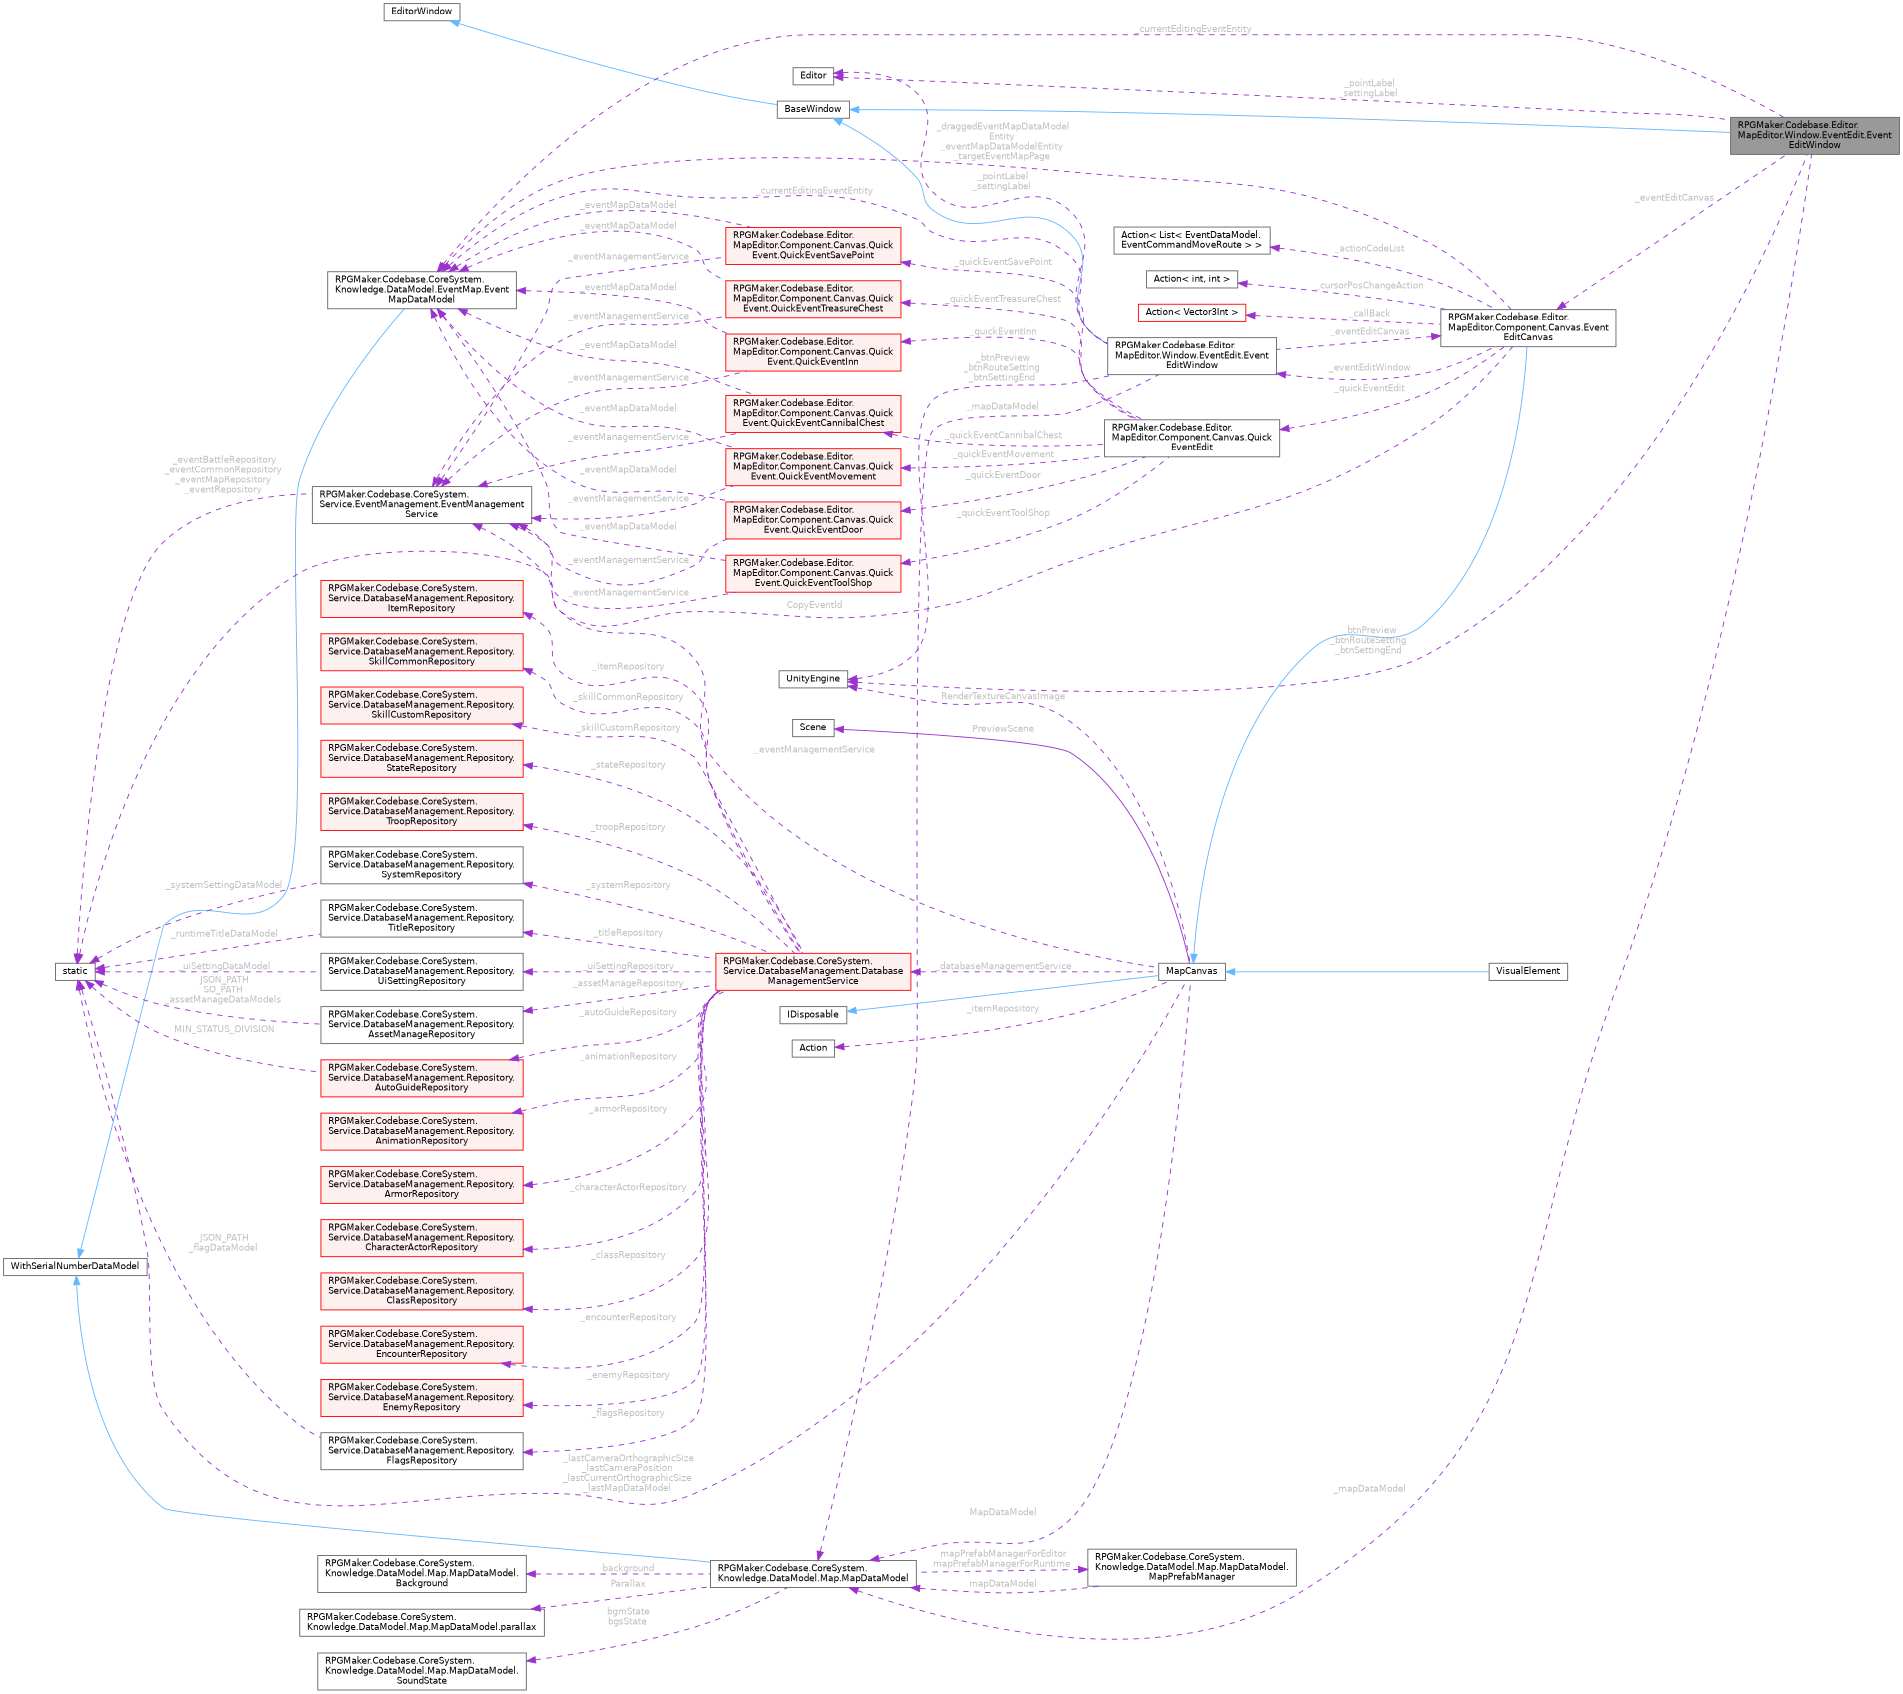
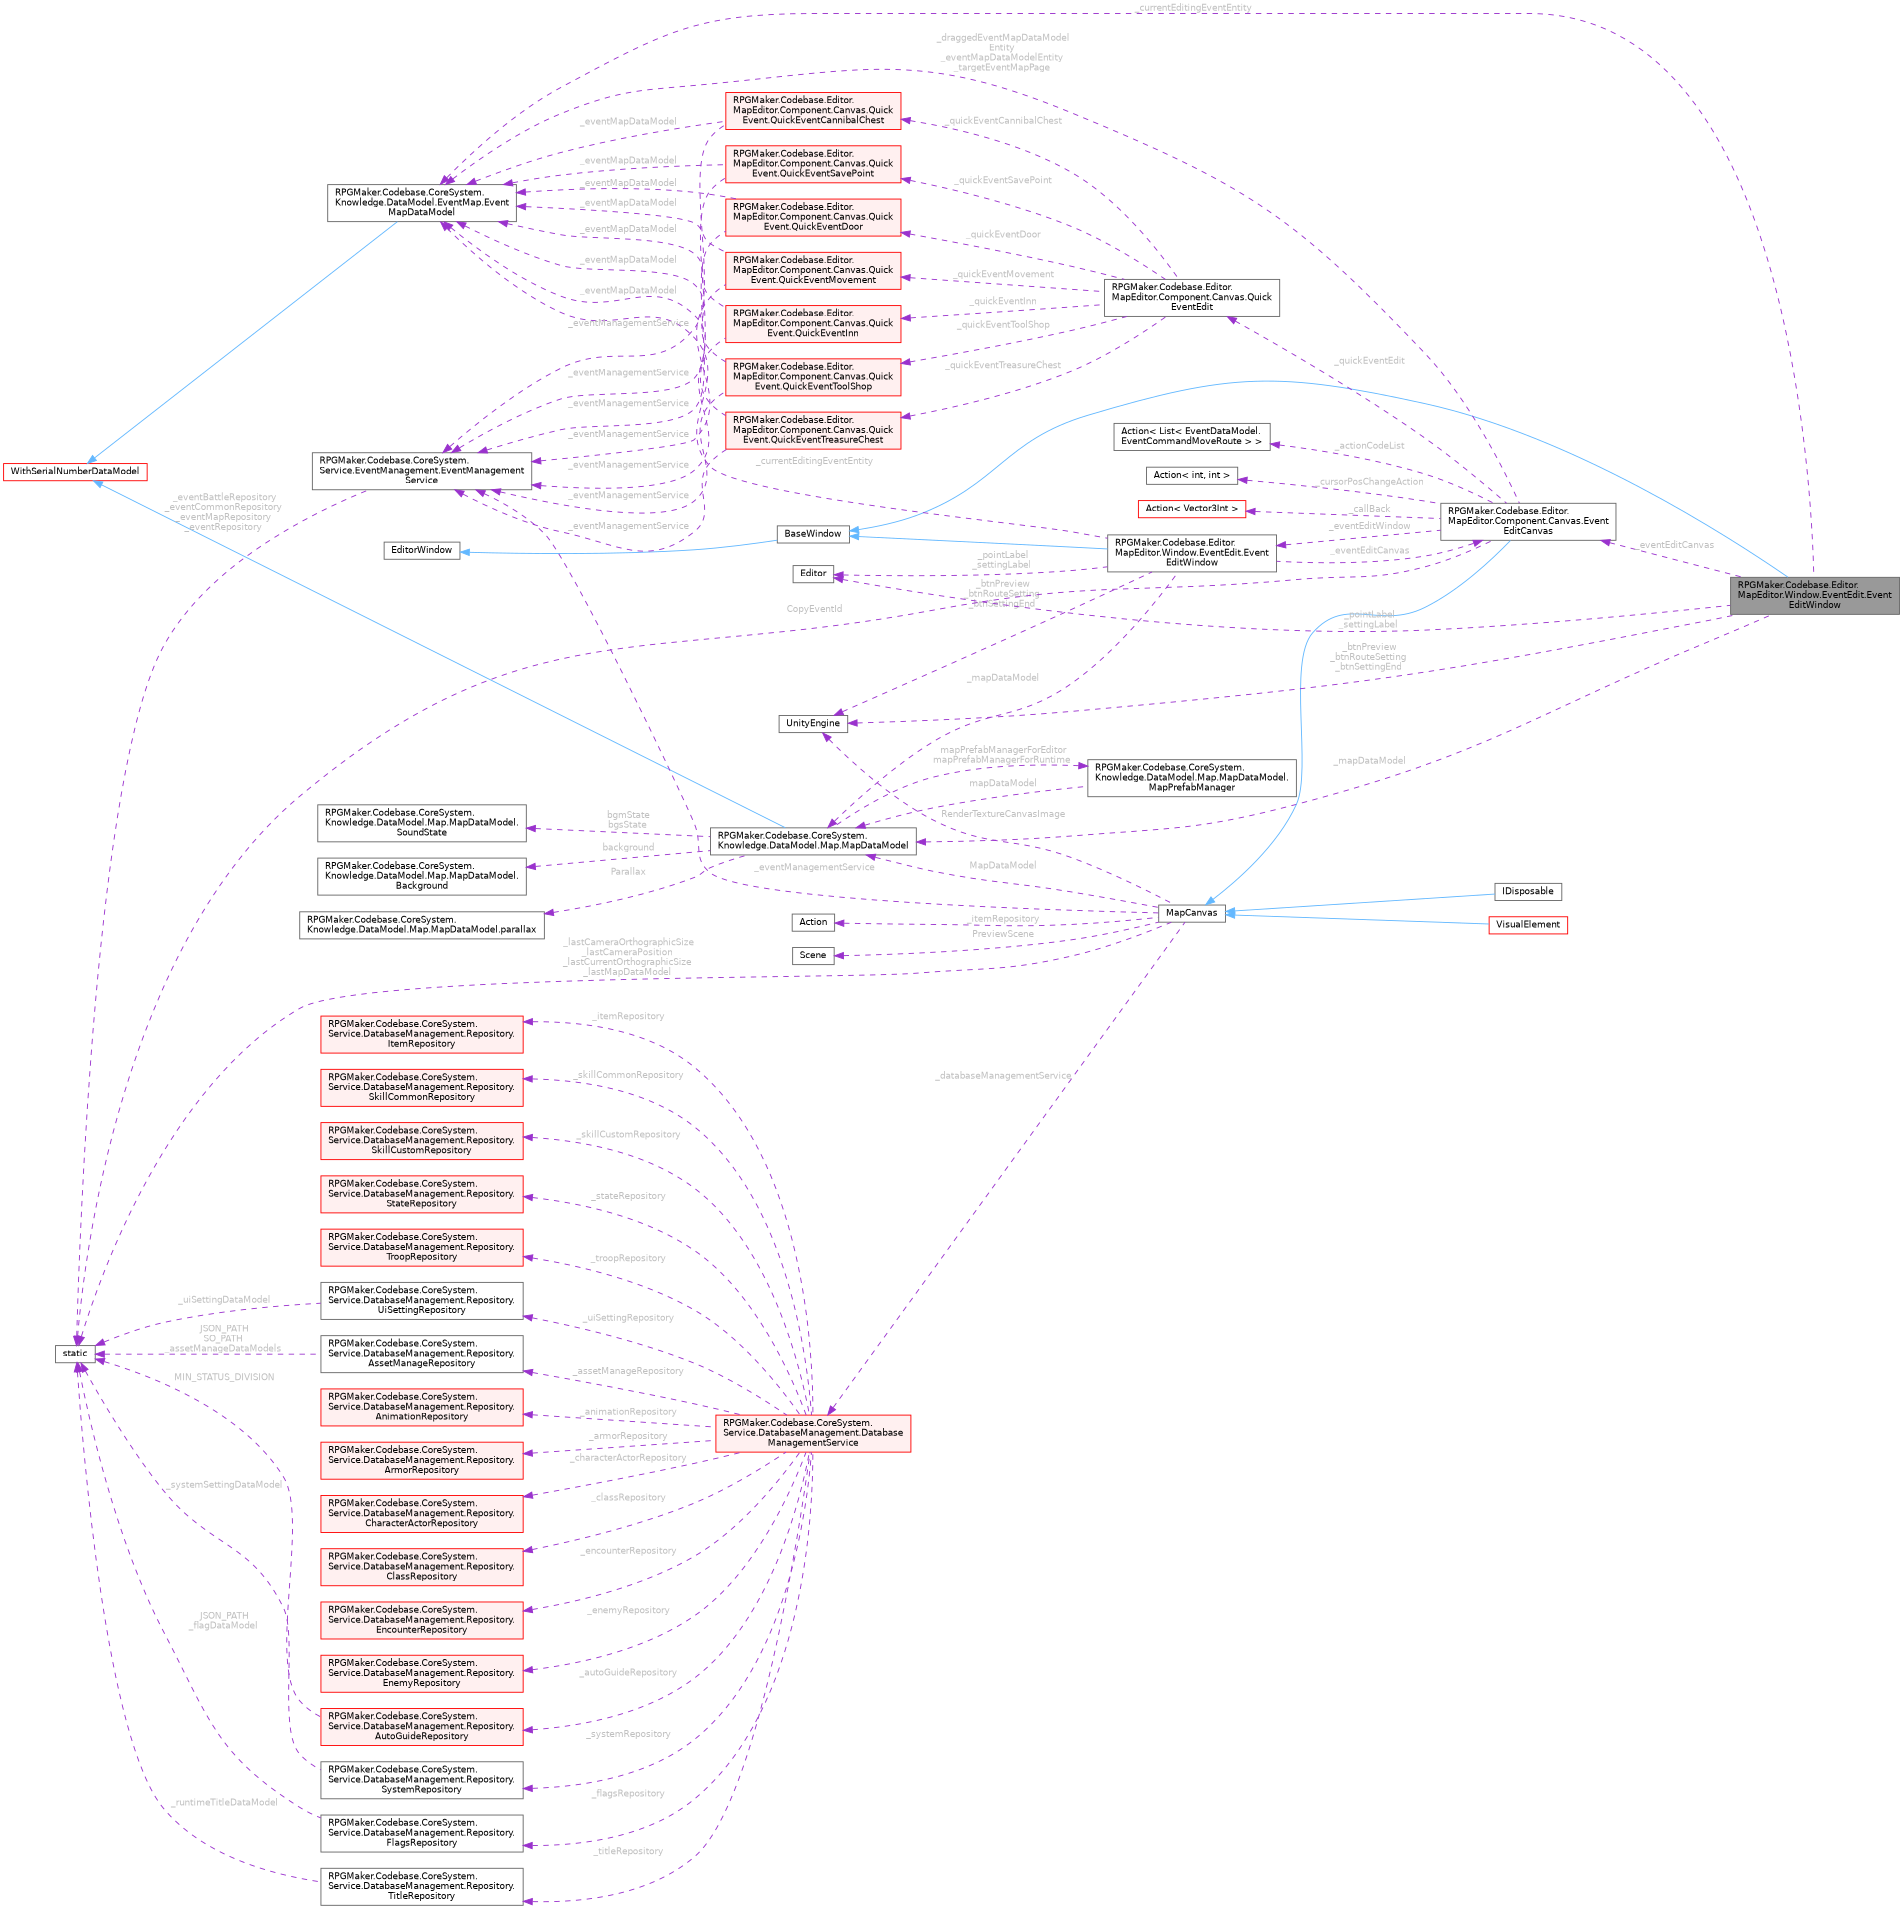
edge "MapCanvas" -> "Scene": style solid -> dashed
node "VisualElement": color gray40 -> red
edge "MapCanvas" -> "IDisposable": reversed
node "WithSerialNumberDataModel": color gray40 -> red
